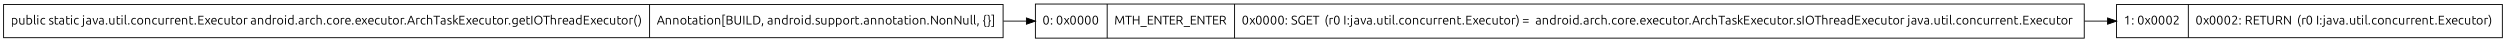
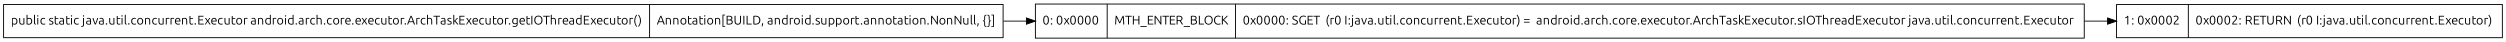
node "0: 0x0000": text "MTH_ENTER_ENTER" -> "MTH_ENTER_BLOCK"
